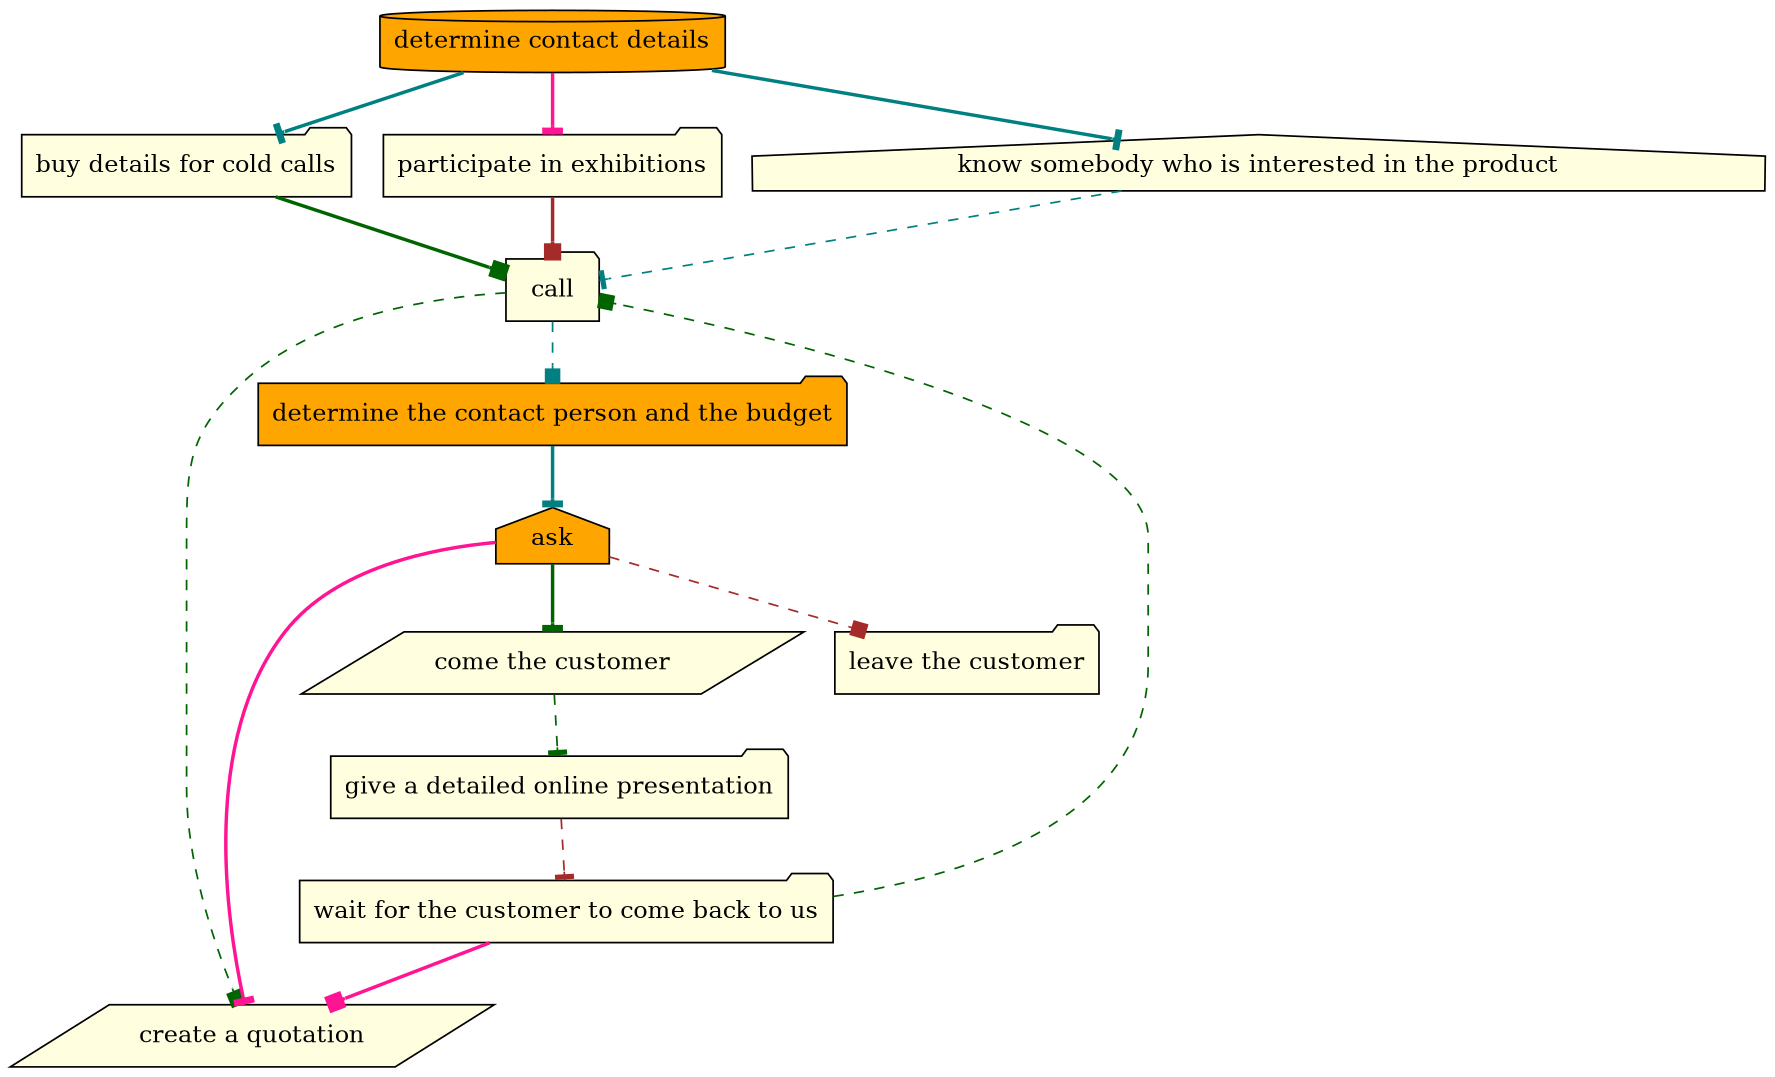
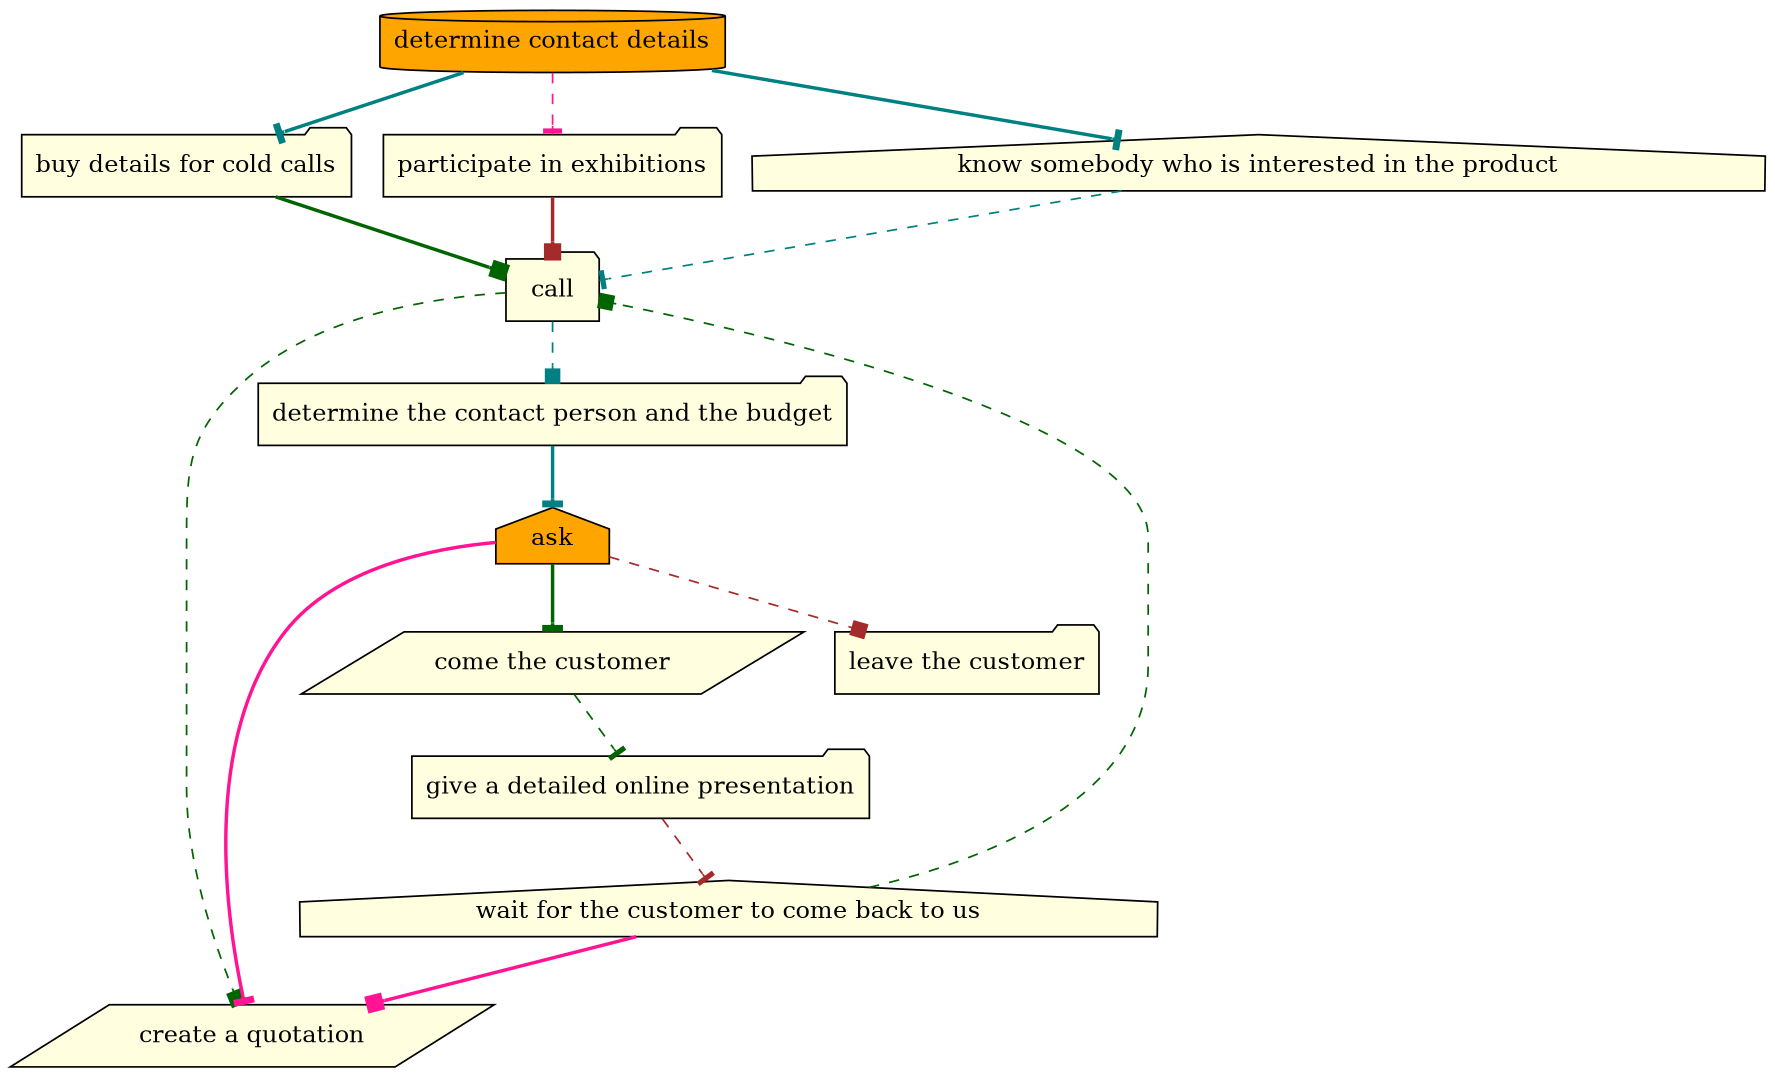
edge "determine contact details" -> "participate in exhibitions": style bold -> dashed
node "determine the contact person and the budget": fillcolor orange -> lightyellow
node "wait for the customer to come back to us": shape folder -> house
